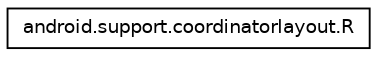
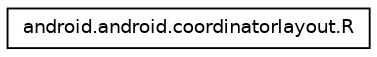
node "android.support.coordinatorlayout.R": label "android.support.coordinatorlayout.R" -> "android.android.coordinatorlayout.R"
